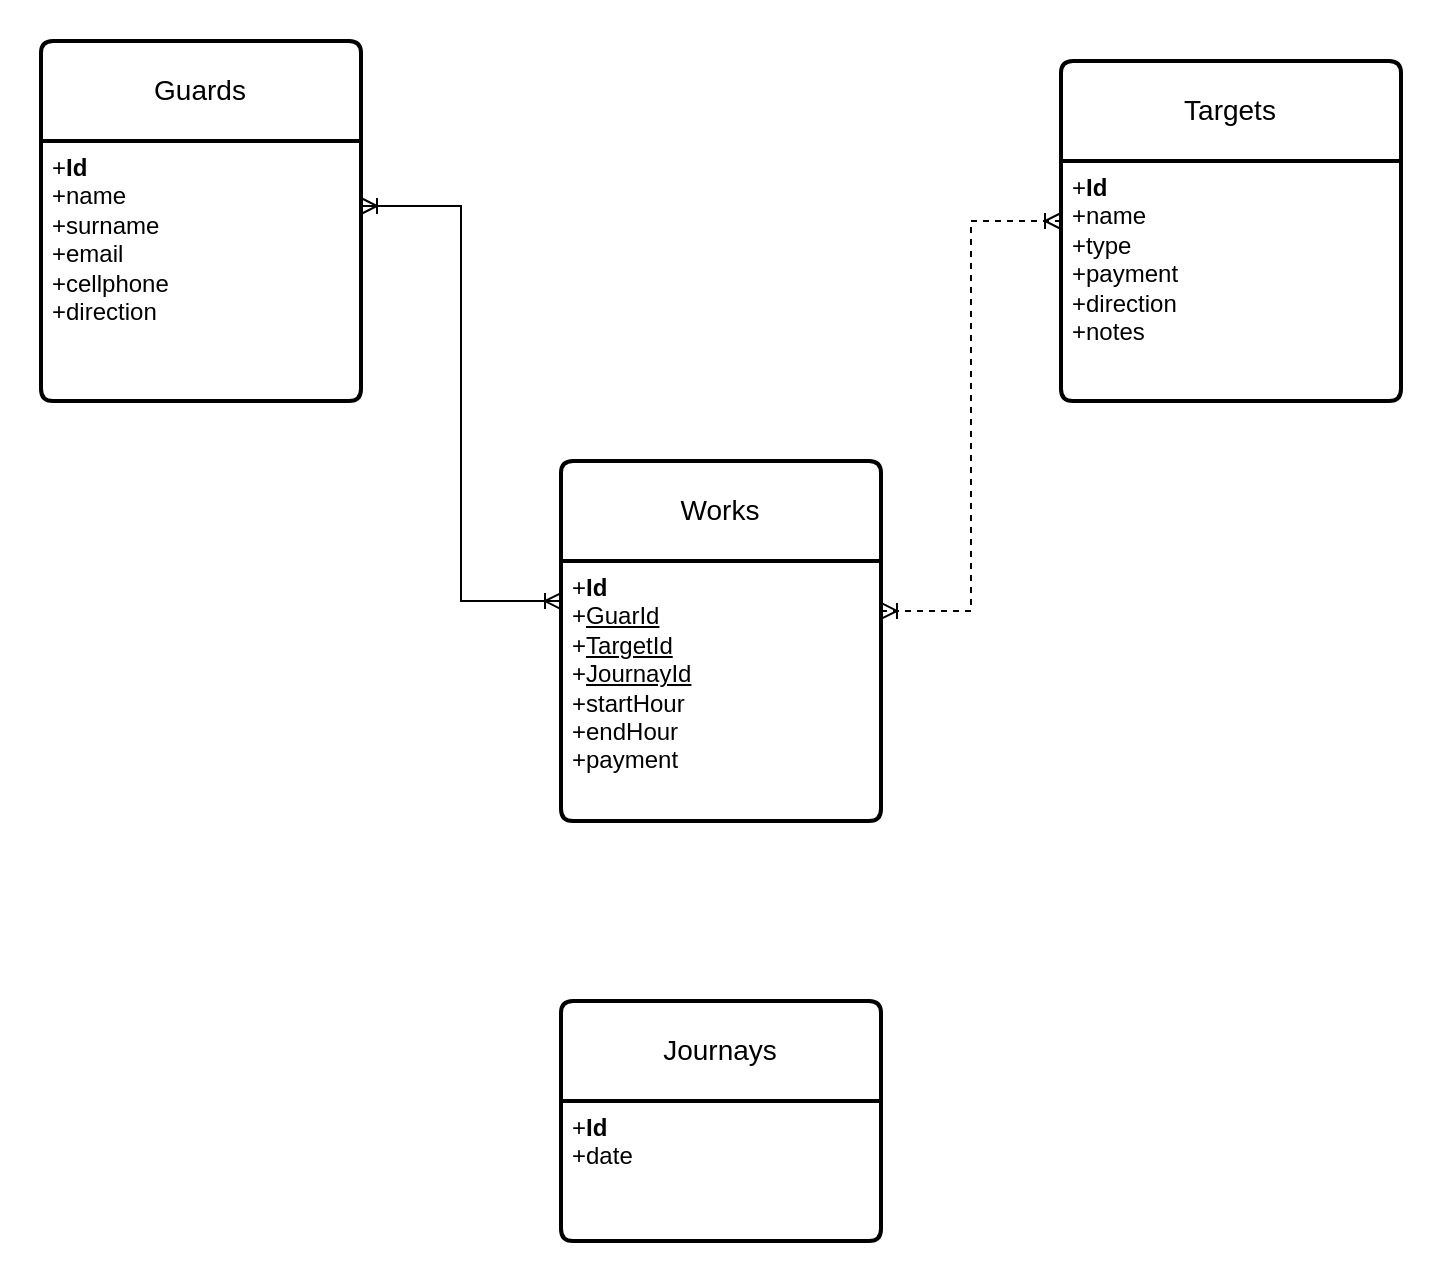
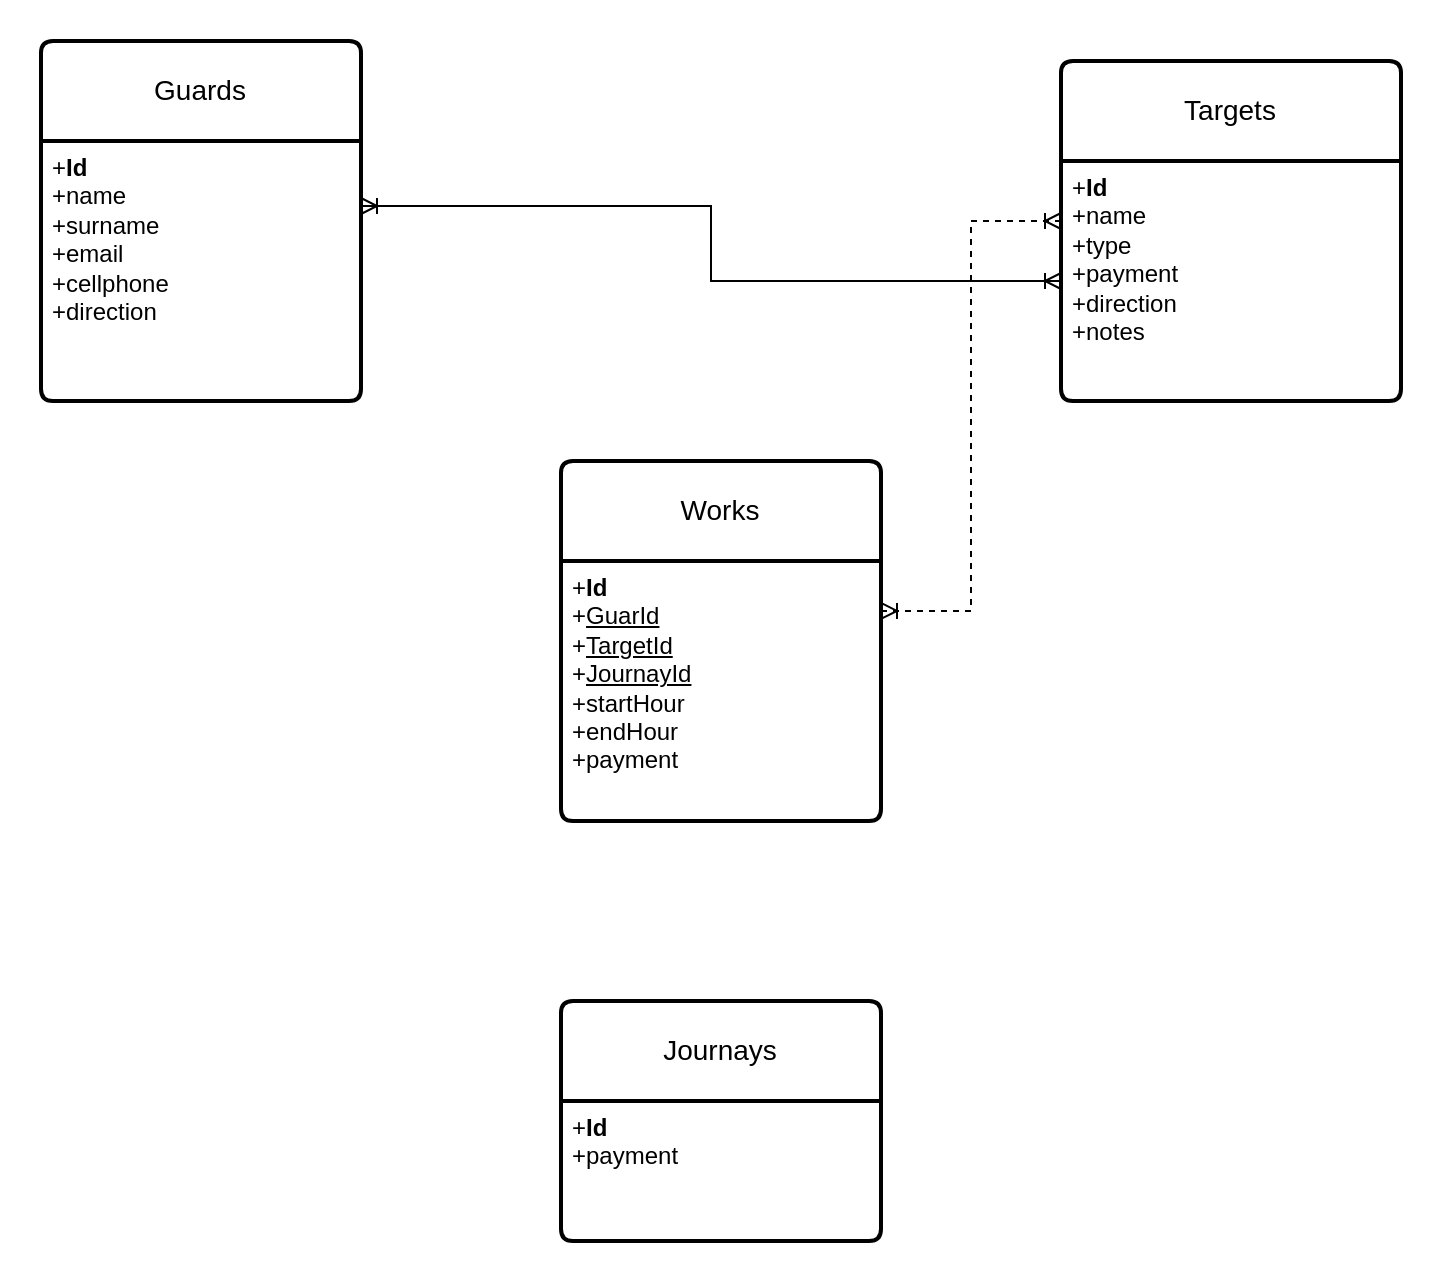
edge "+Id +name +surname +email +cellphone +direction" -- "+Id +GuarId +TargetId +JournayId +startHour +endHour +payment": now "+Id +name +surname +email +cellphone +direction" -- "+Id +name +type +payment +direction +notes"
node "+Id +date": label "+Id +date" -> "+Id +payment"
